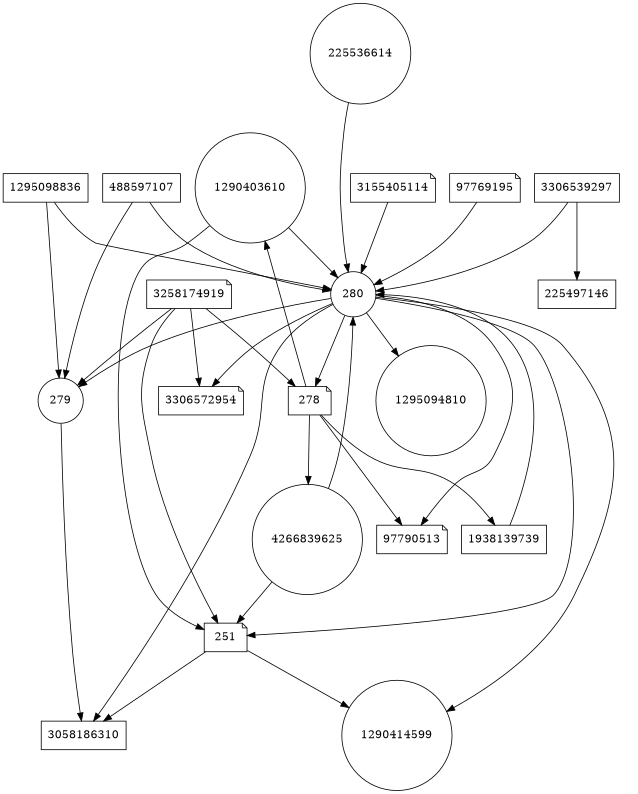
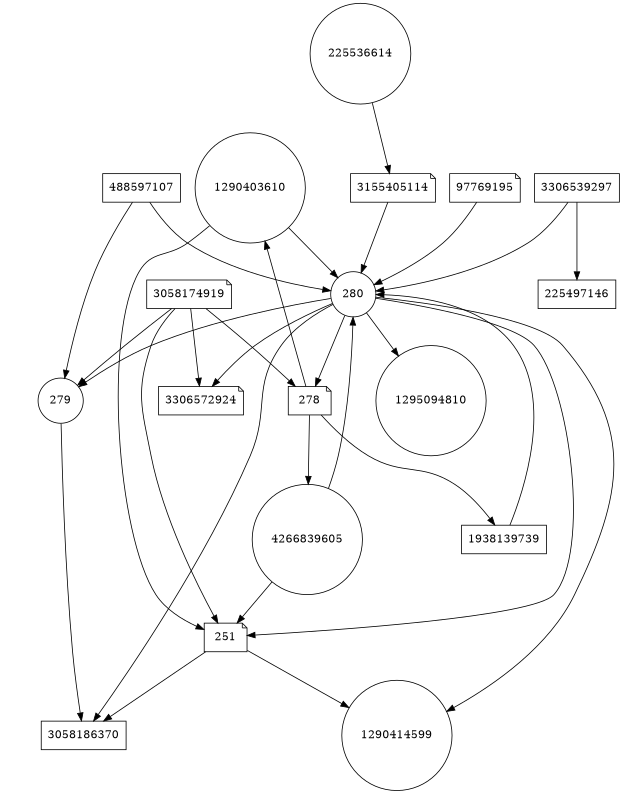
edge "225536614" -> "280": now "225536614" -> "3155405114"
node "1295098836": removed
node "3258174919": label "3258174919" -> "3058174919"
node "3306572954": label "3306572954" -> "3306572924"
node "4266839625": label "4266839625" -> "4266839605"
node "97790513": removed
node "3058186310": label "3058186310" -> "3058186370"
